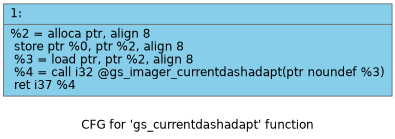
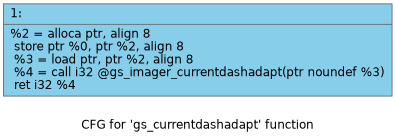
node "1:": text "ret i37 %4" -> "ret i32 %4"
